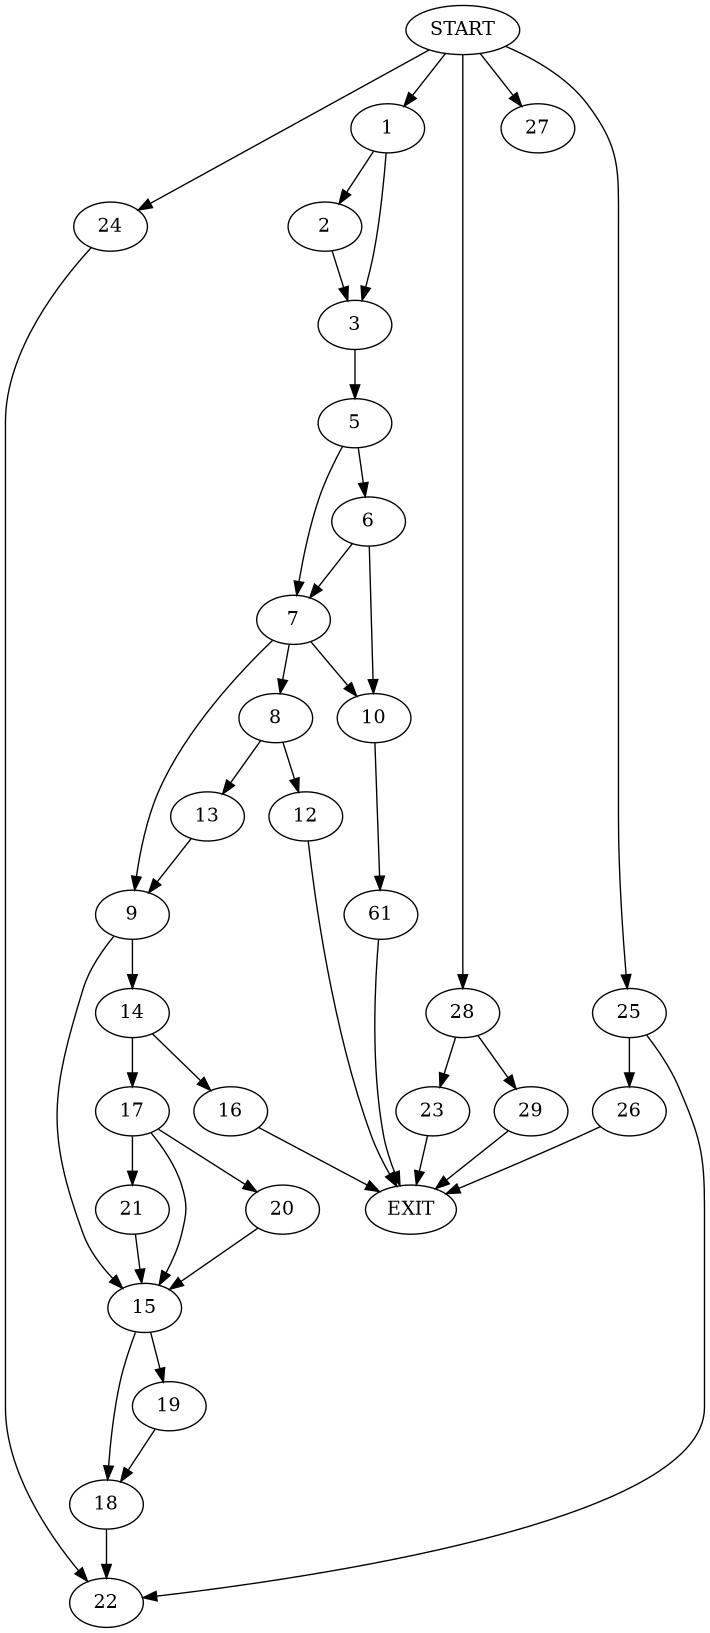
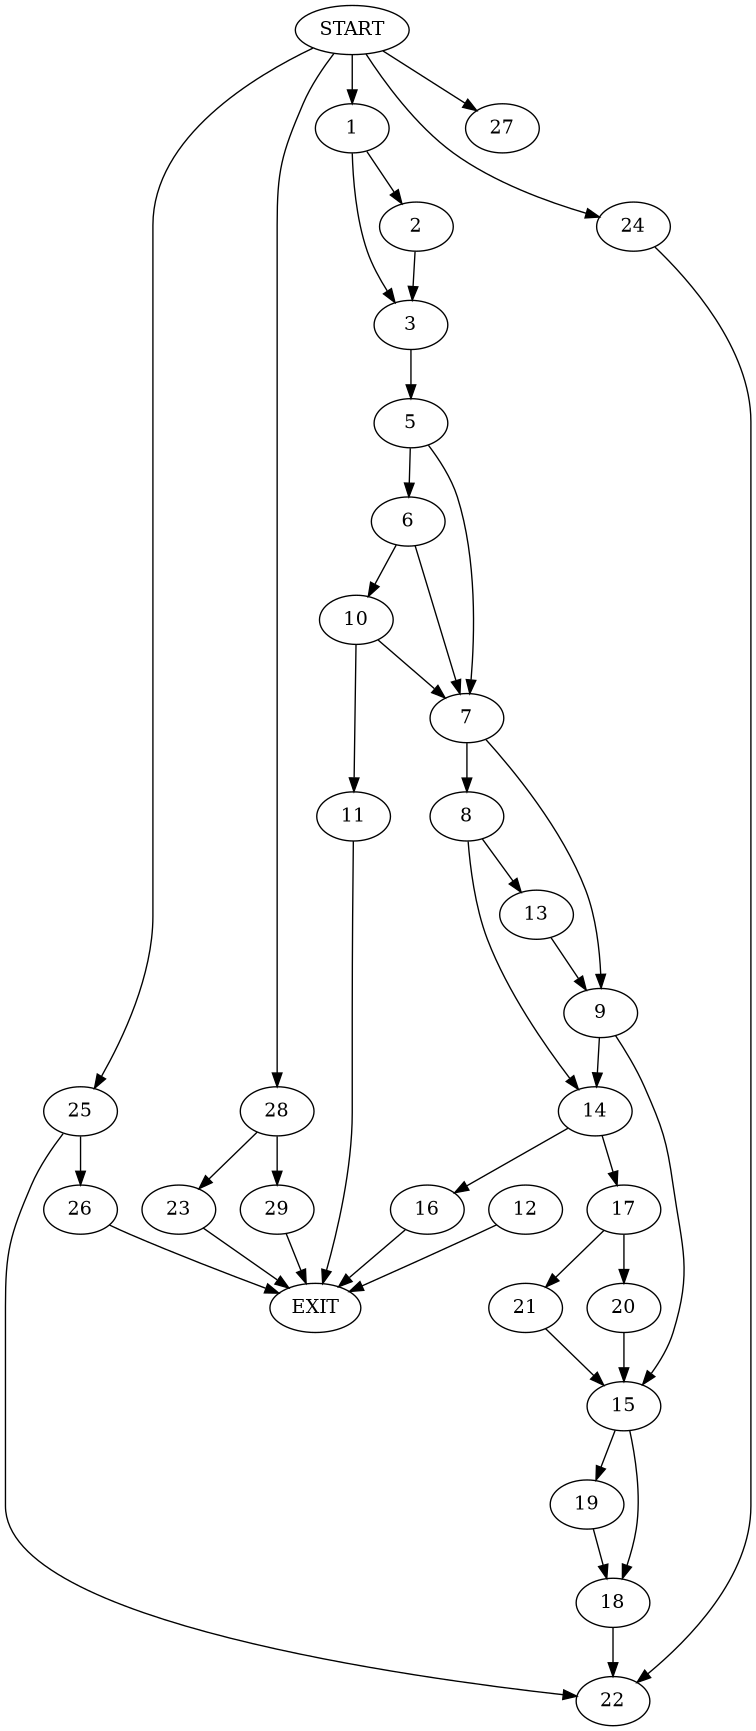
edge "7" -> "10": reversed
edge "8" -> "12": now "8" -> "14"
node "61": label "61" -> "11"
edge "17" -> "15": removed
